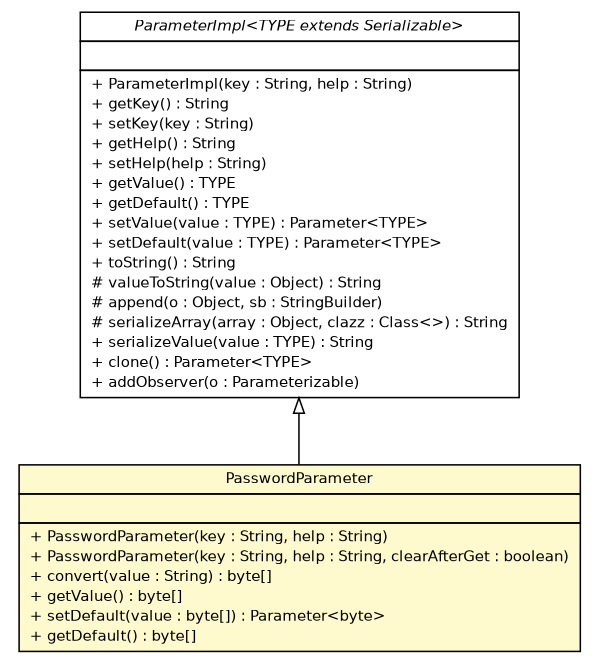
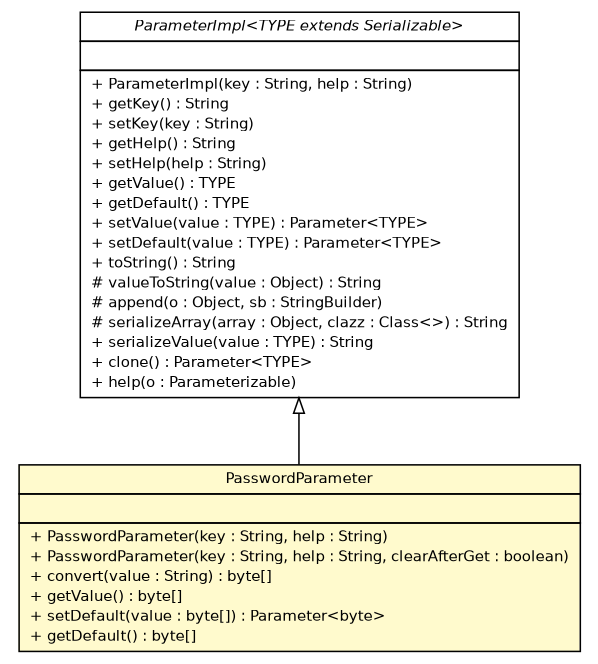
node "ParameterImpl<TYPE extends Serializable>": text "+ addObserver(o : Parameterizable)" -> "+ help(o : Parameterizable)"
